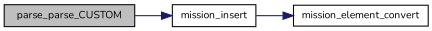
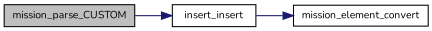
node "parse_parse_CUSTOM": label "parse_parse_CUSTOM" -> "mission_parse_CUSTOM"
node "mission_insert": label "mission_insert" -> "insert_insert"
